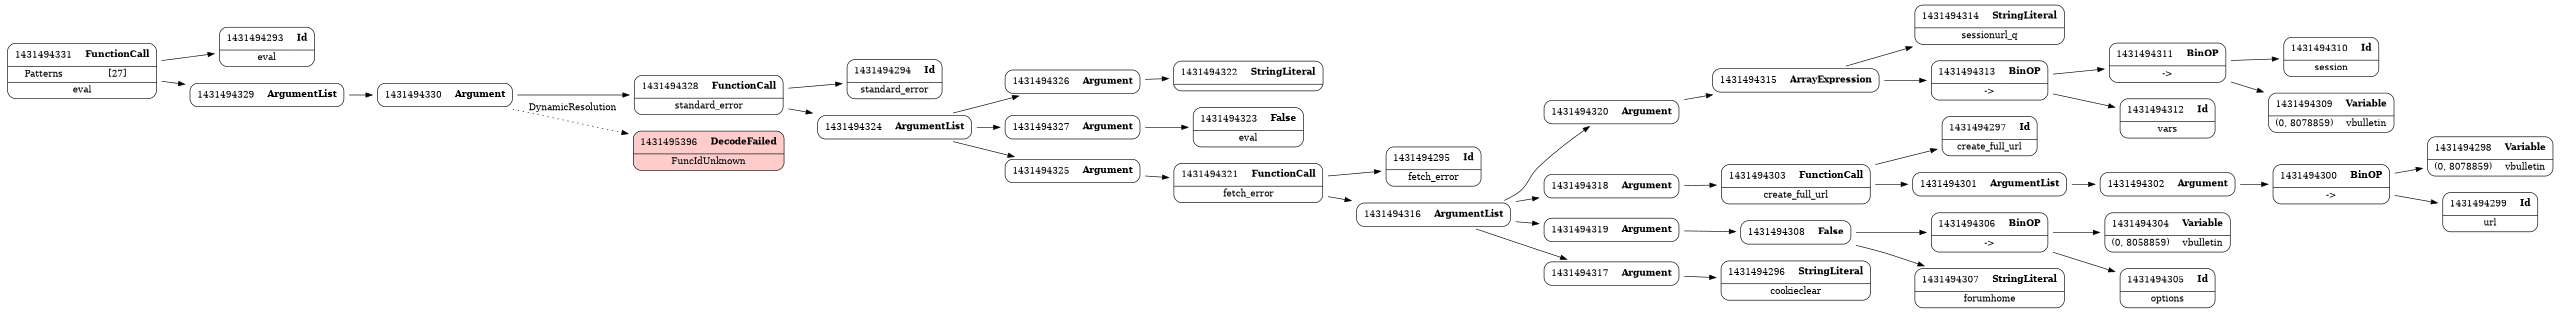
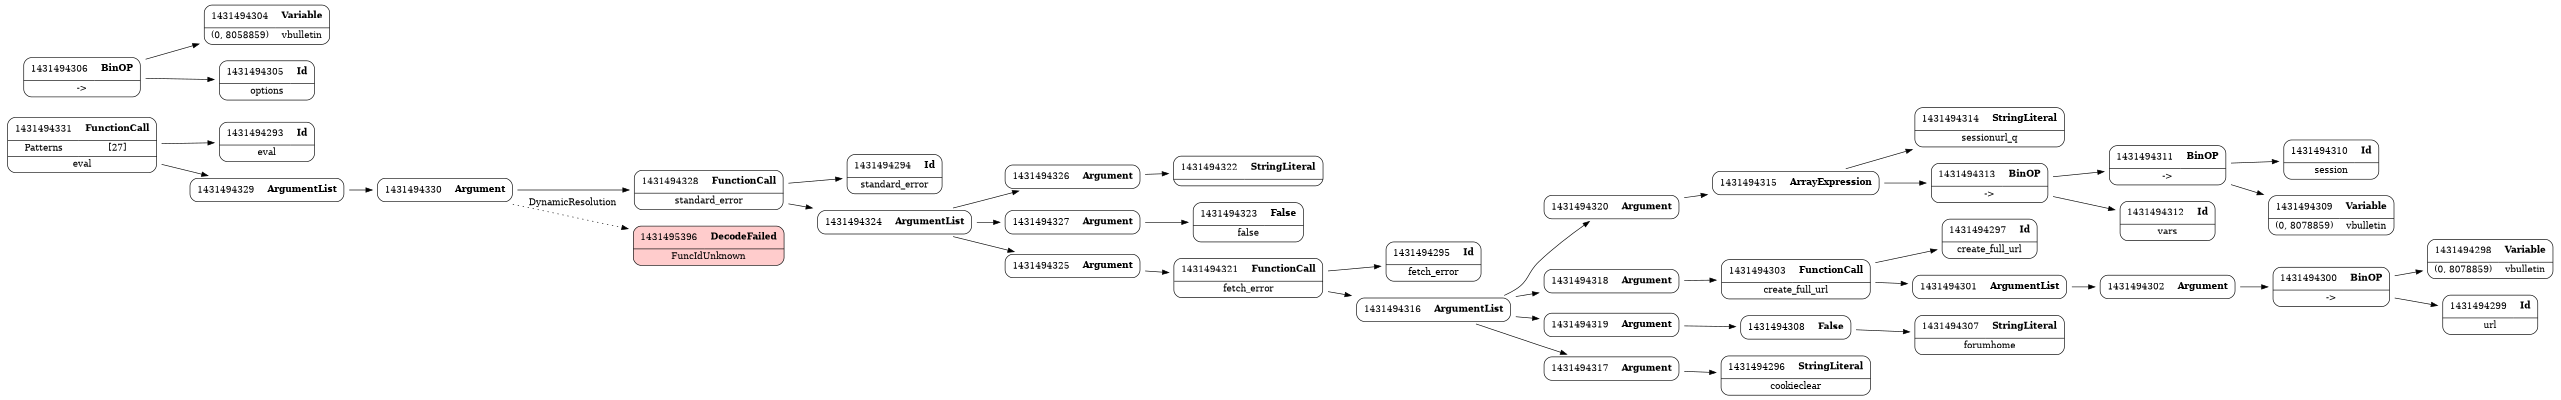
node "1431494323": text "eval" -> "false"
edge "1431494308" -> "1431494306": removed
